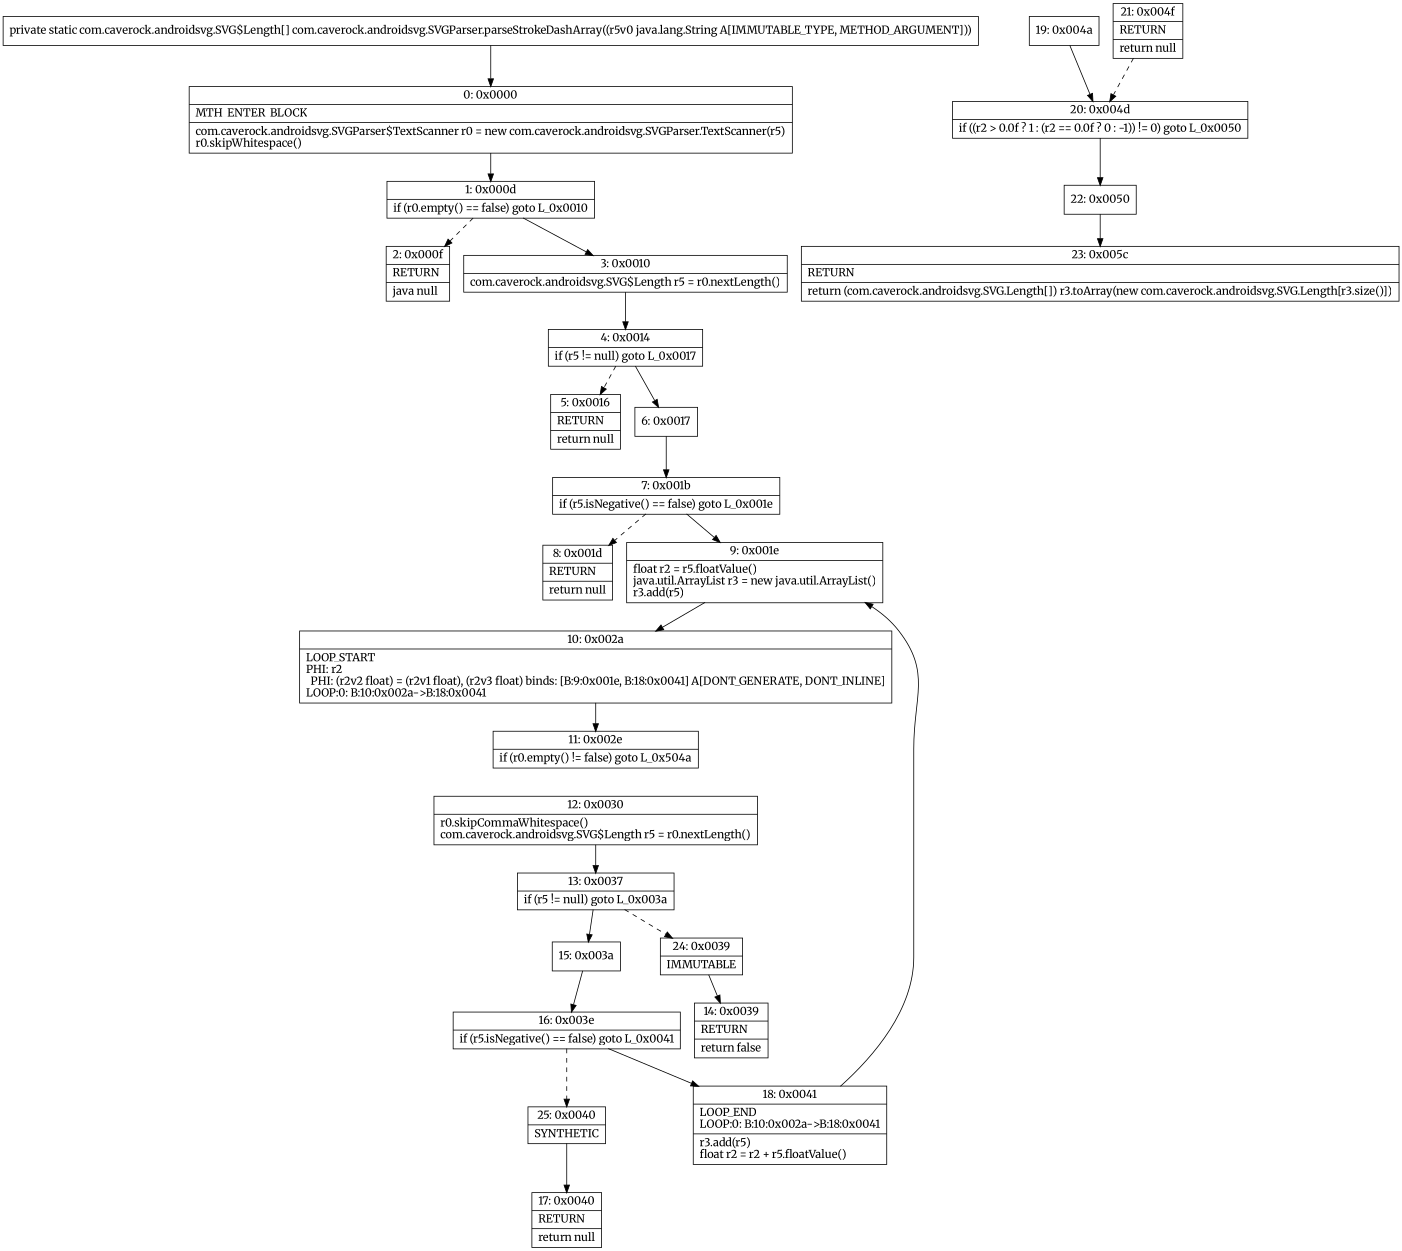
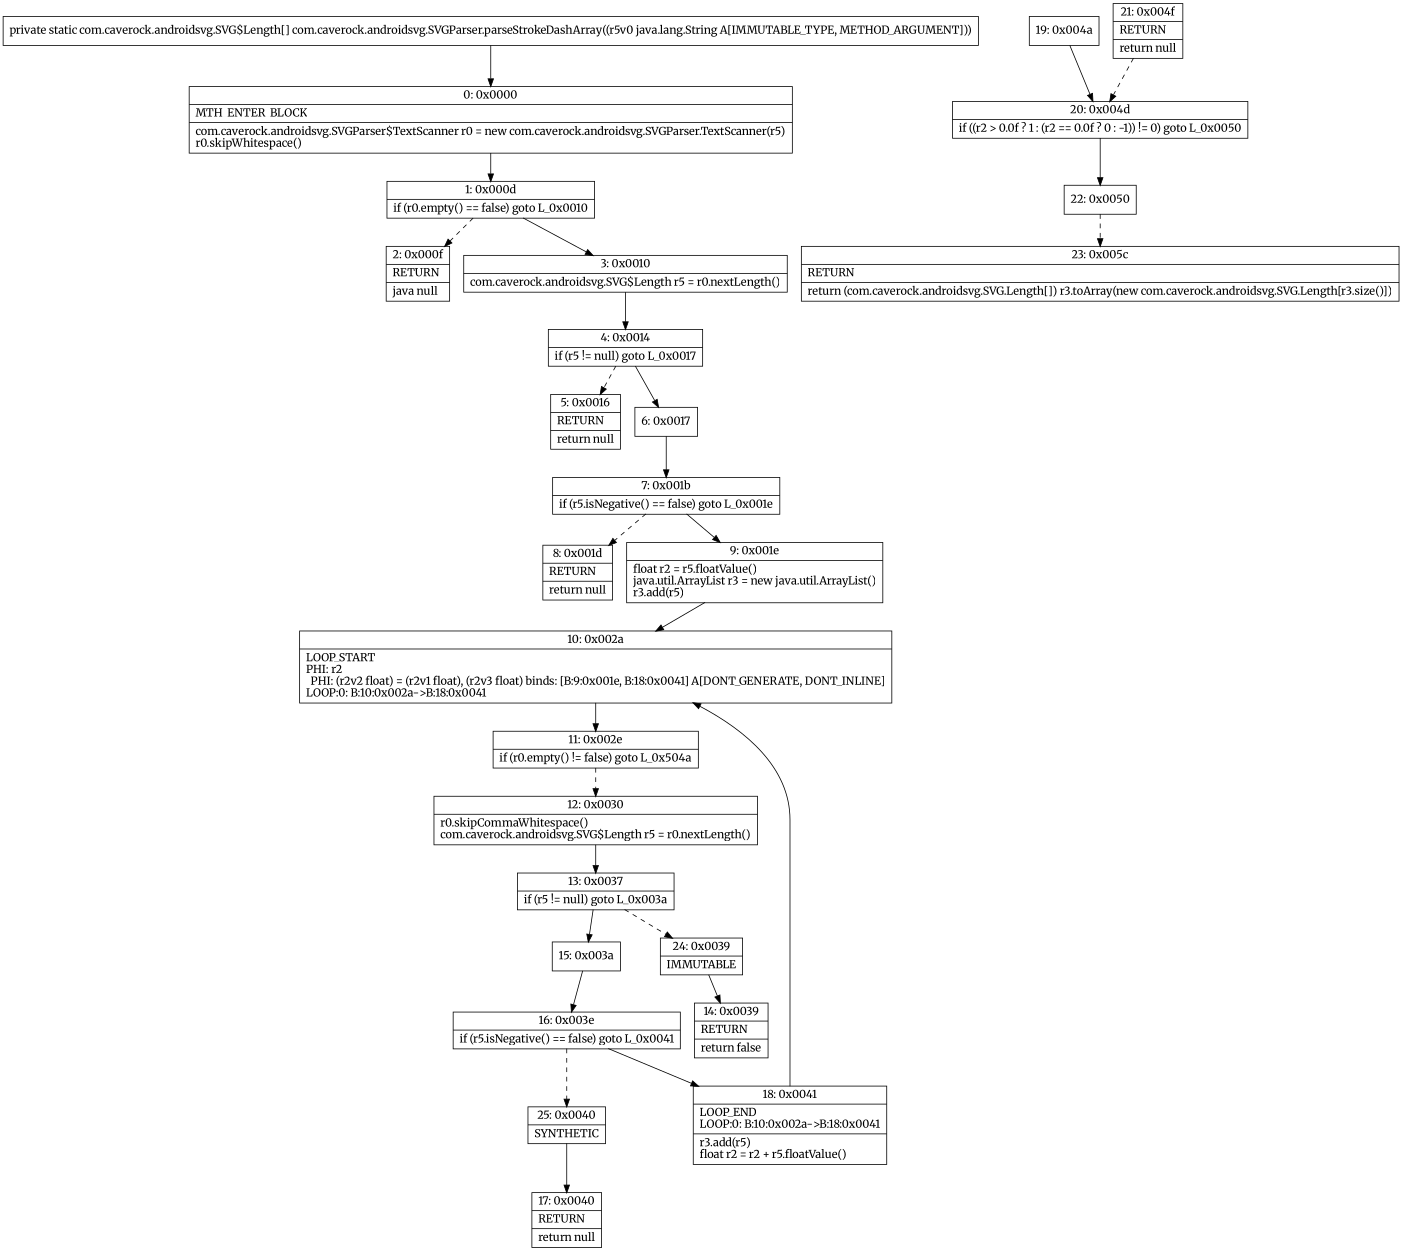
edge "22: 0x0050" -> "23: 0x005c": style solid -> dashed
edge "11: 0x002e" -> "12: 0x0030": added
edge "18: 0x0041" -> "9: 0x001e": now "18: 0x0041" -> "10: 0x002a"
